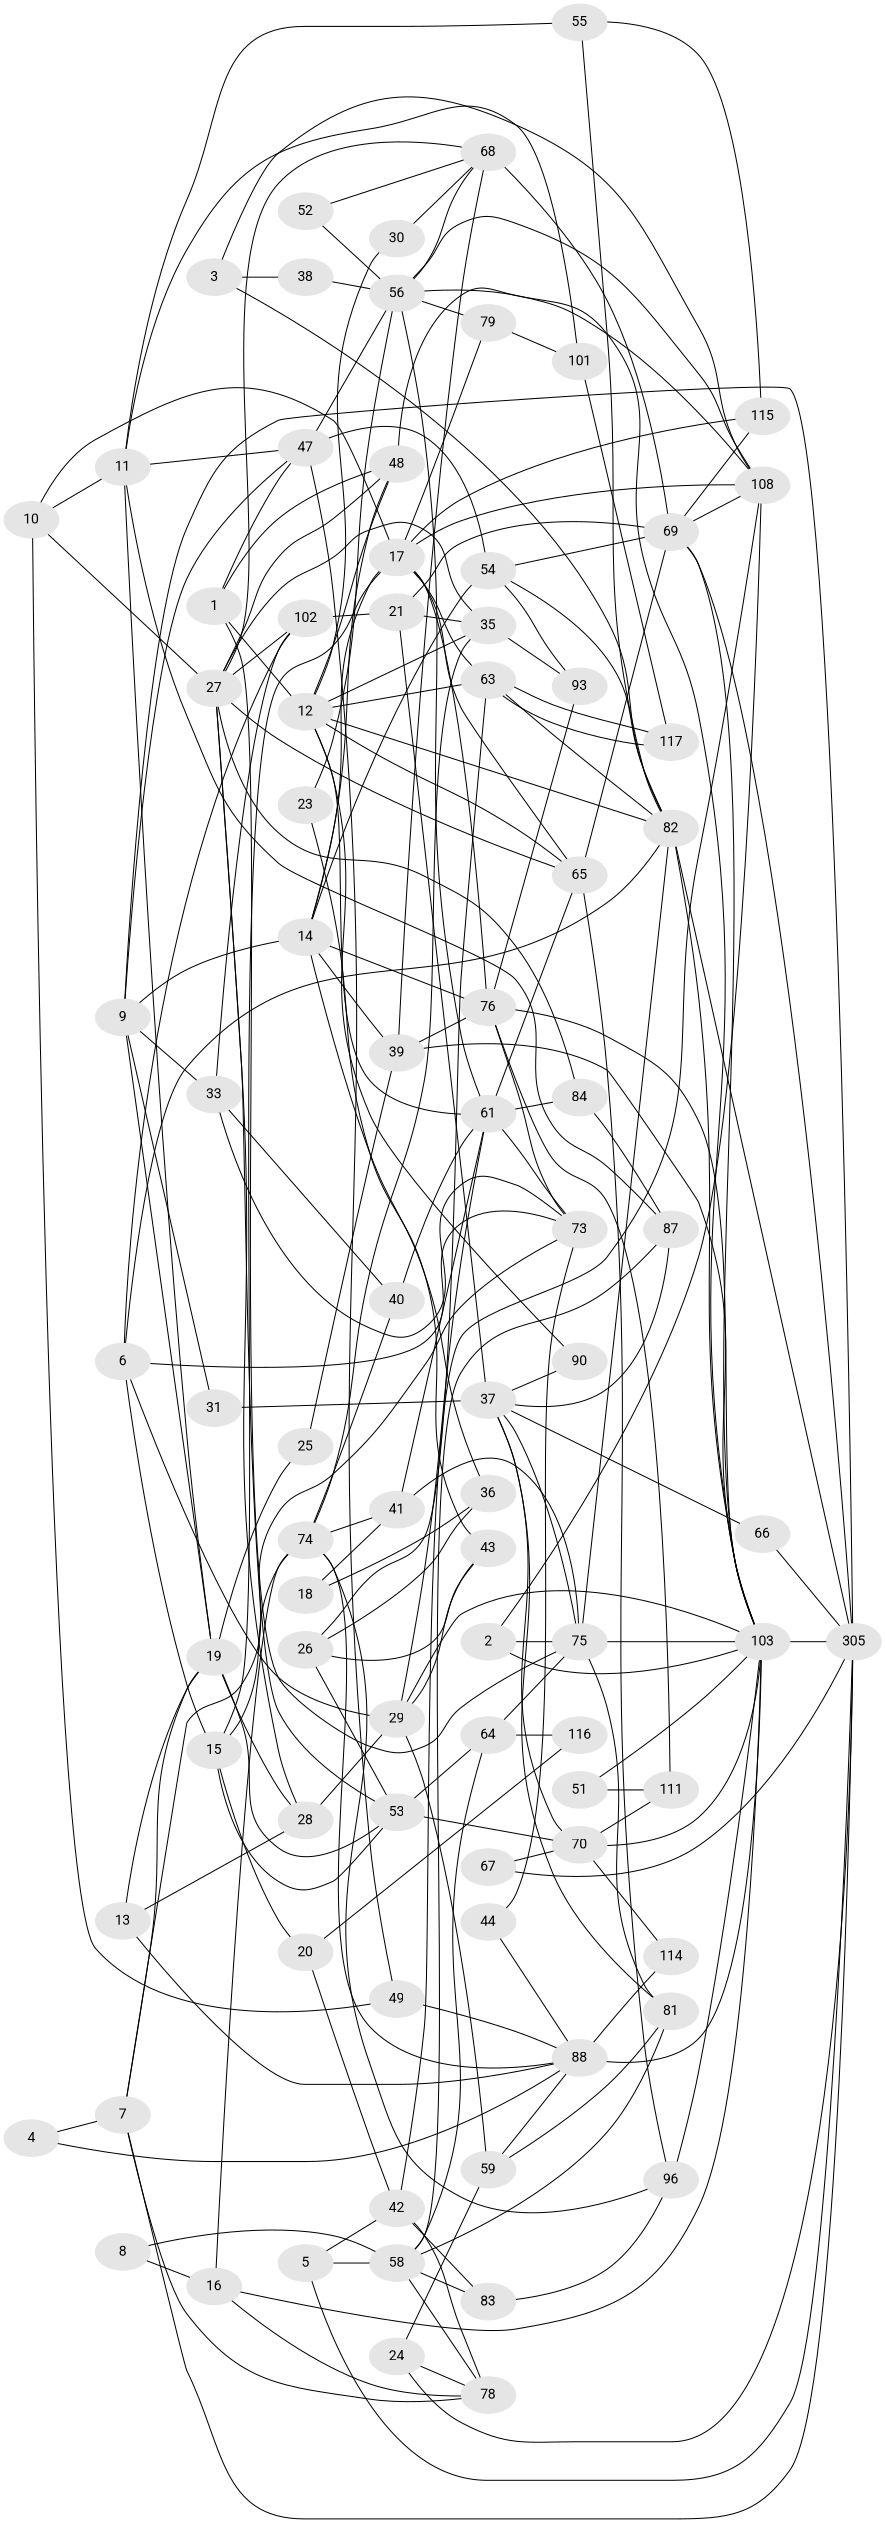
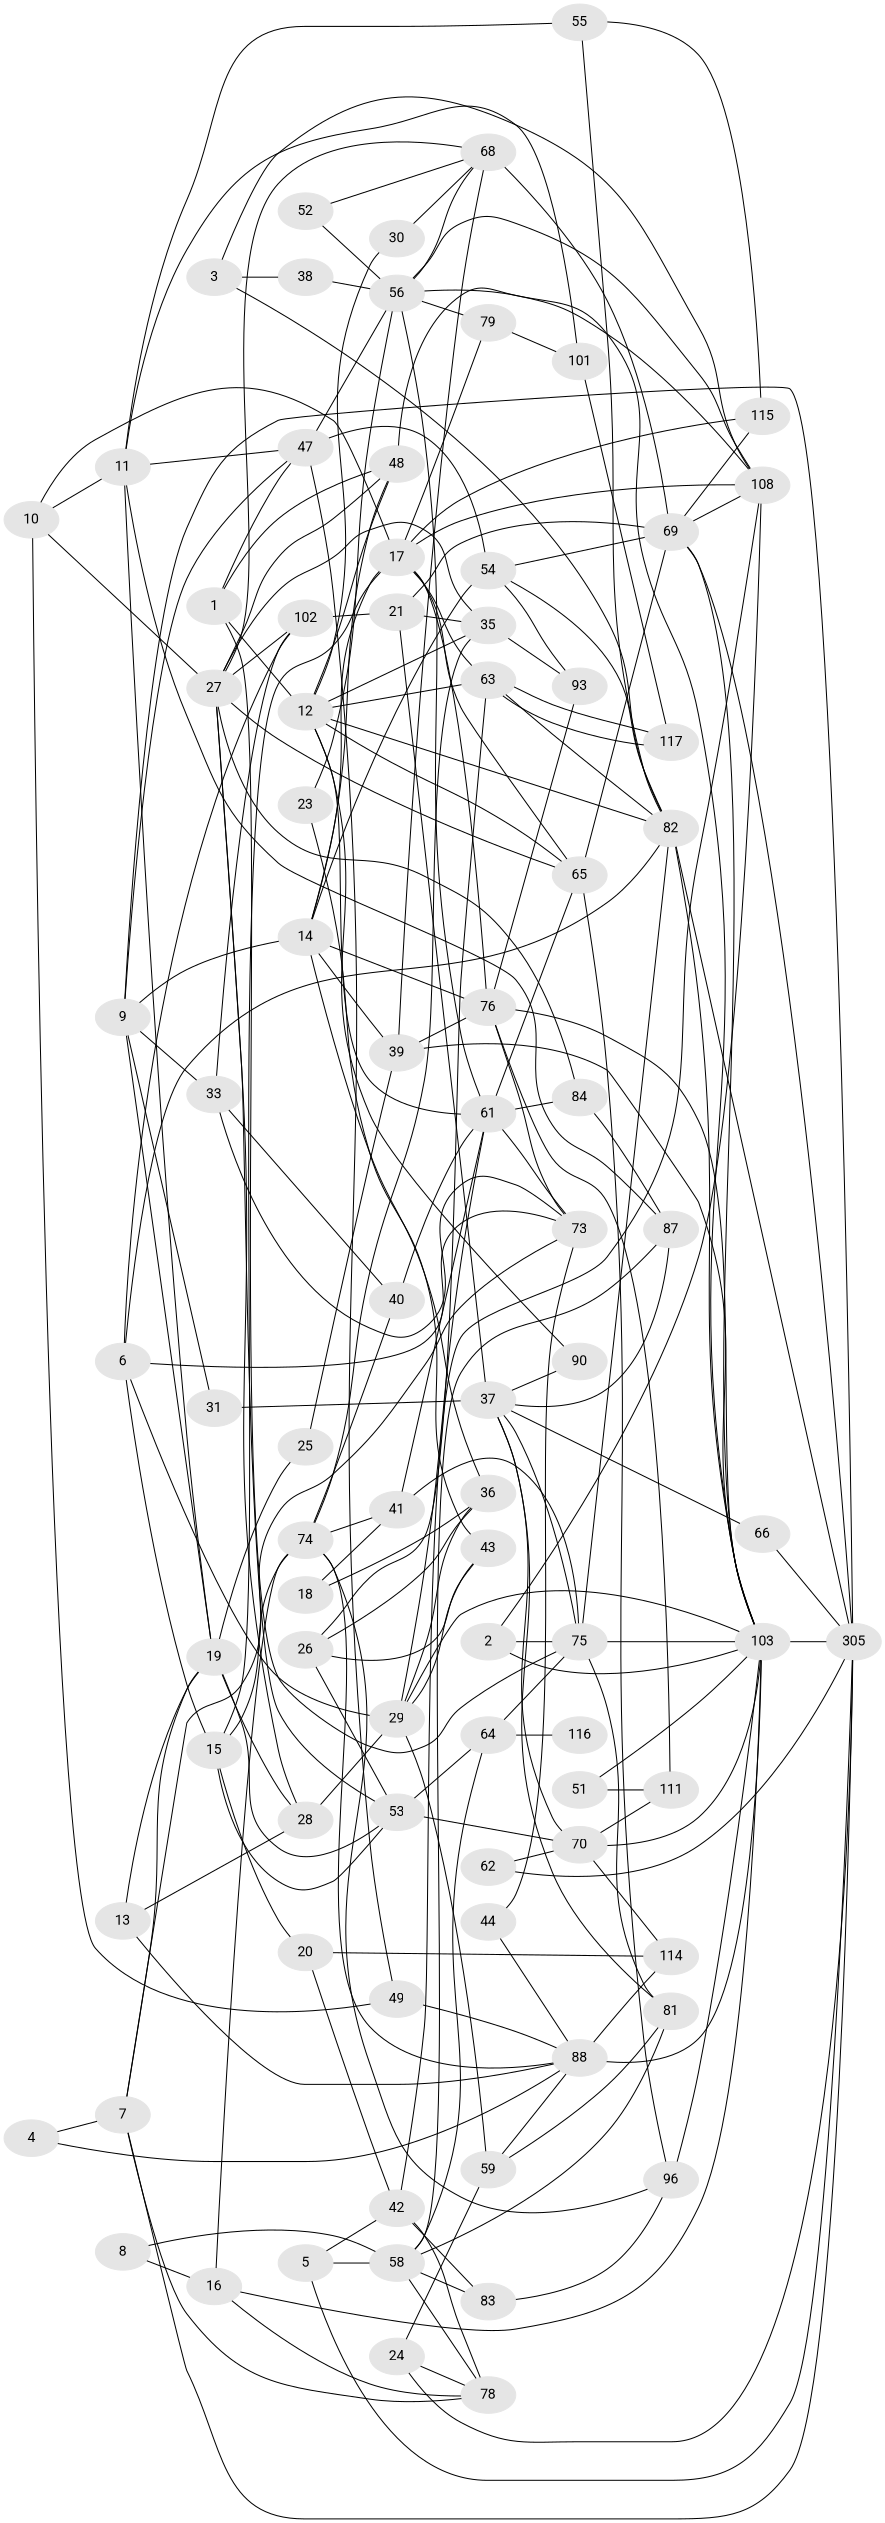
edge "36" -- "29": added
edge "116" -- "20": now "114" -- "20"
node "67": label "67" -> "62"
